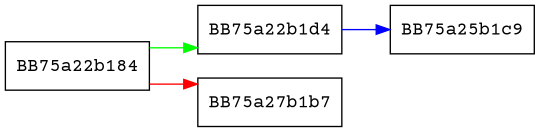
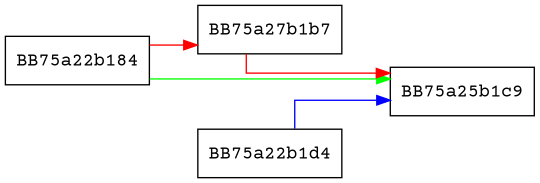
edge "BB75a22b184" -> "BB75a22b1d4": now "BB75a22b184" -> "BB75a25b1c9"
edge "BB75a27b1b7" -> "BB75a25b1c9": added
